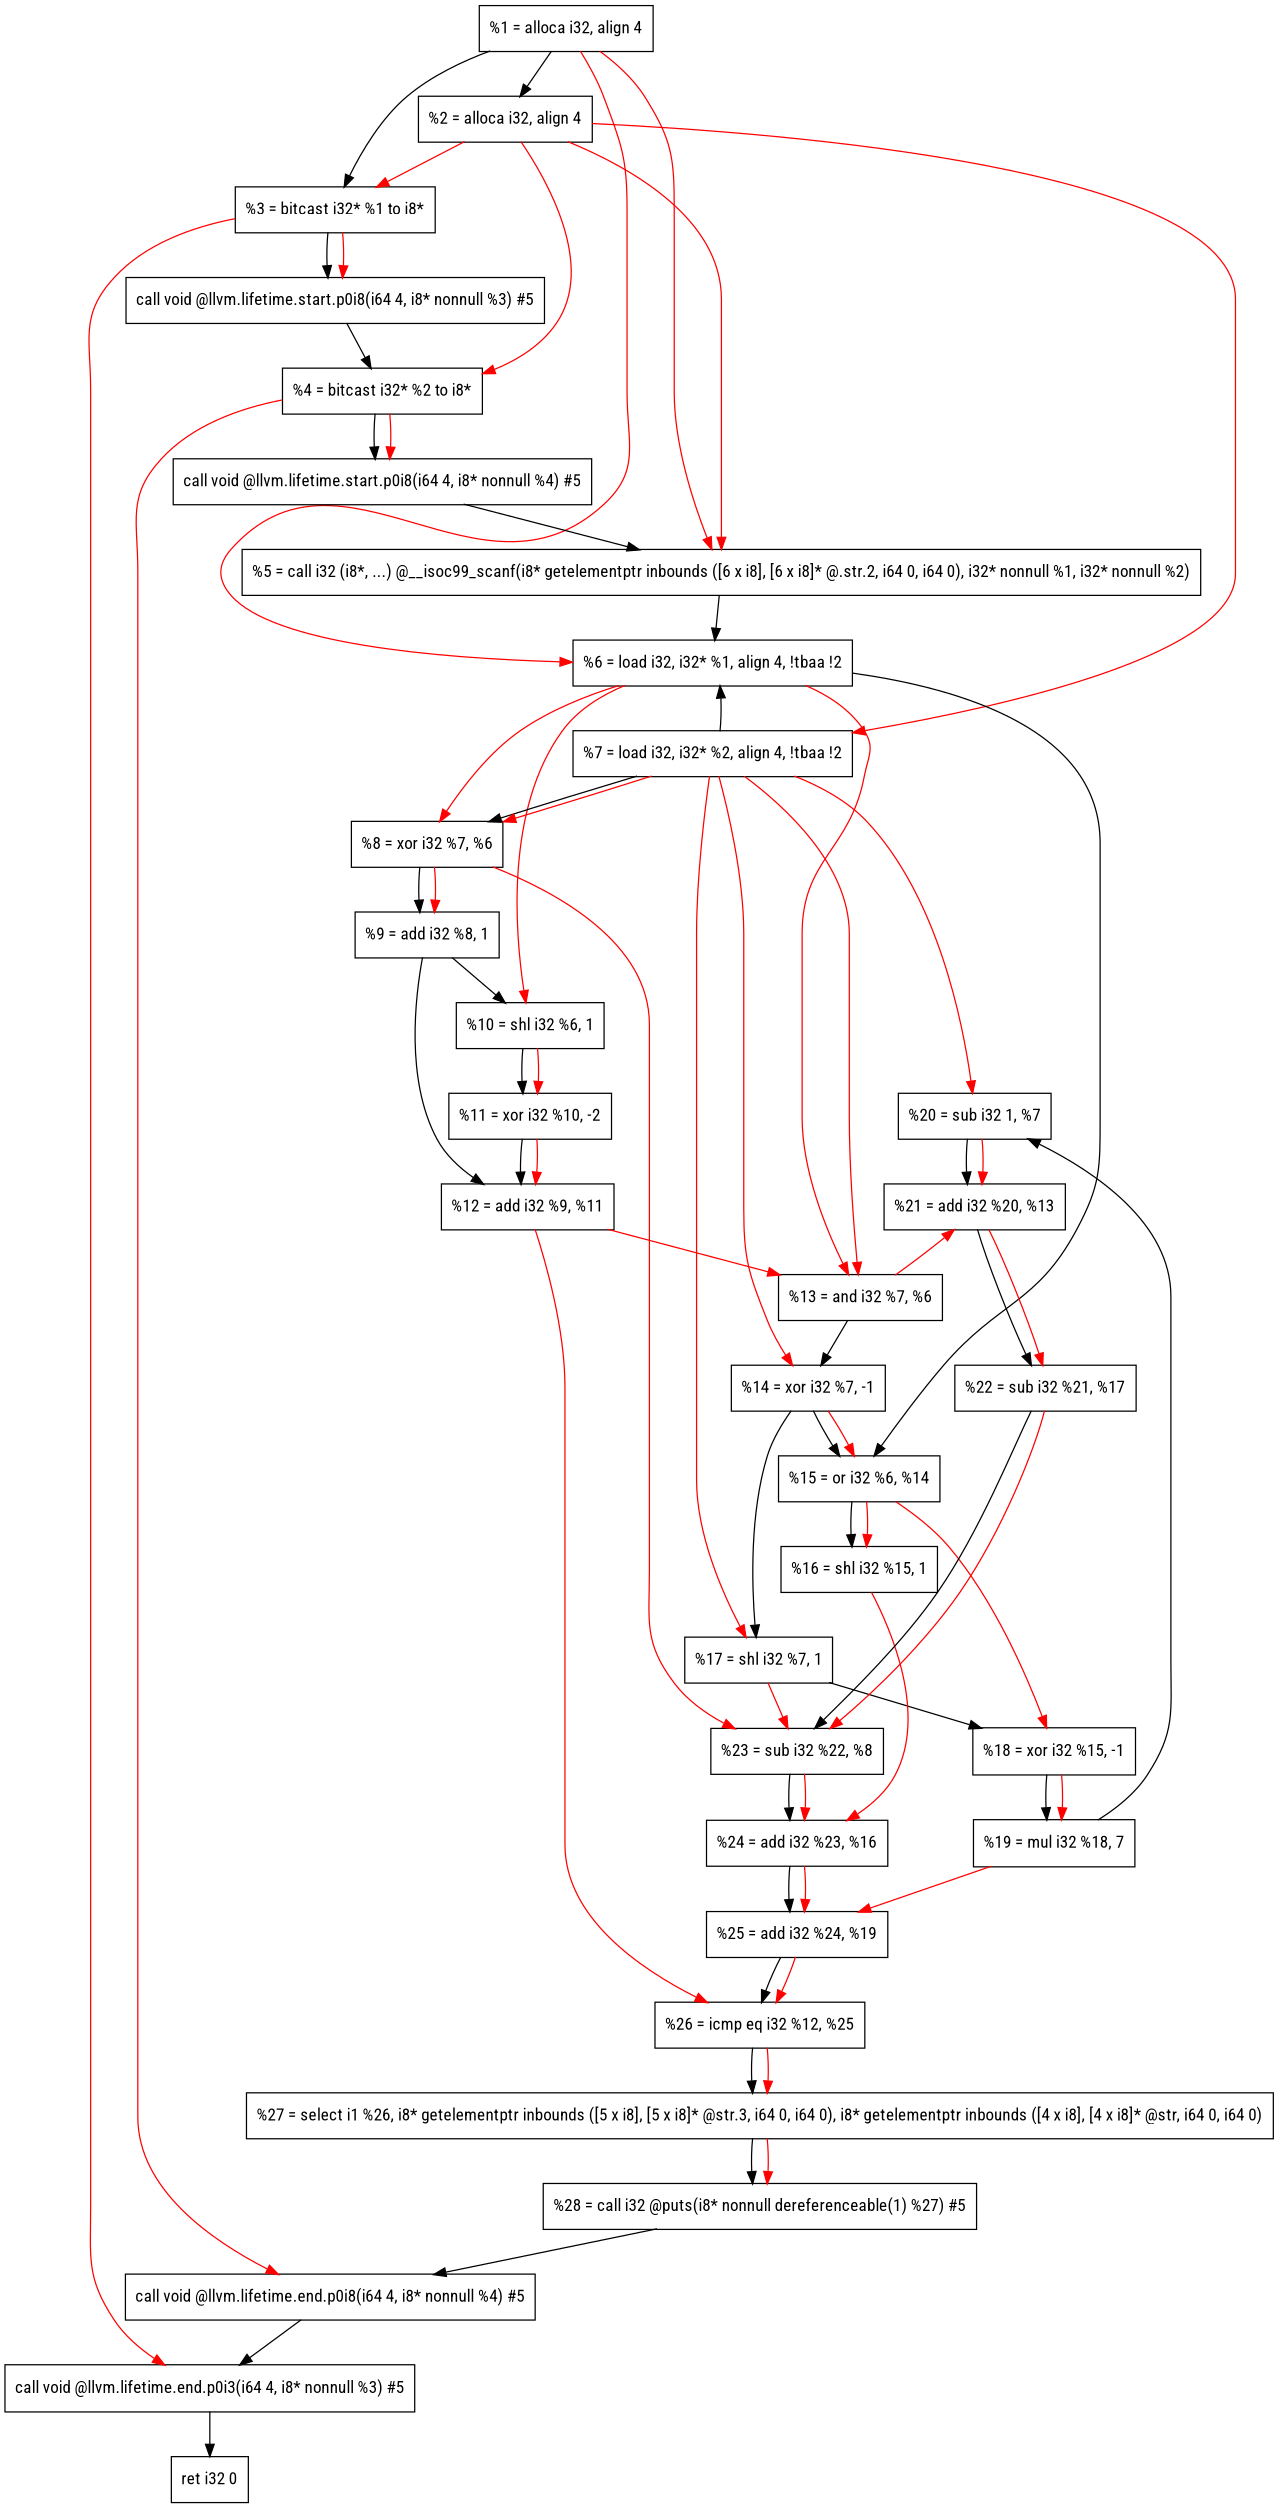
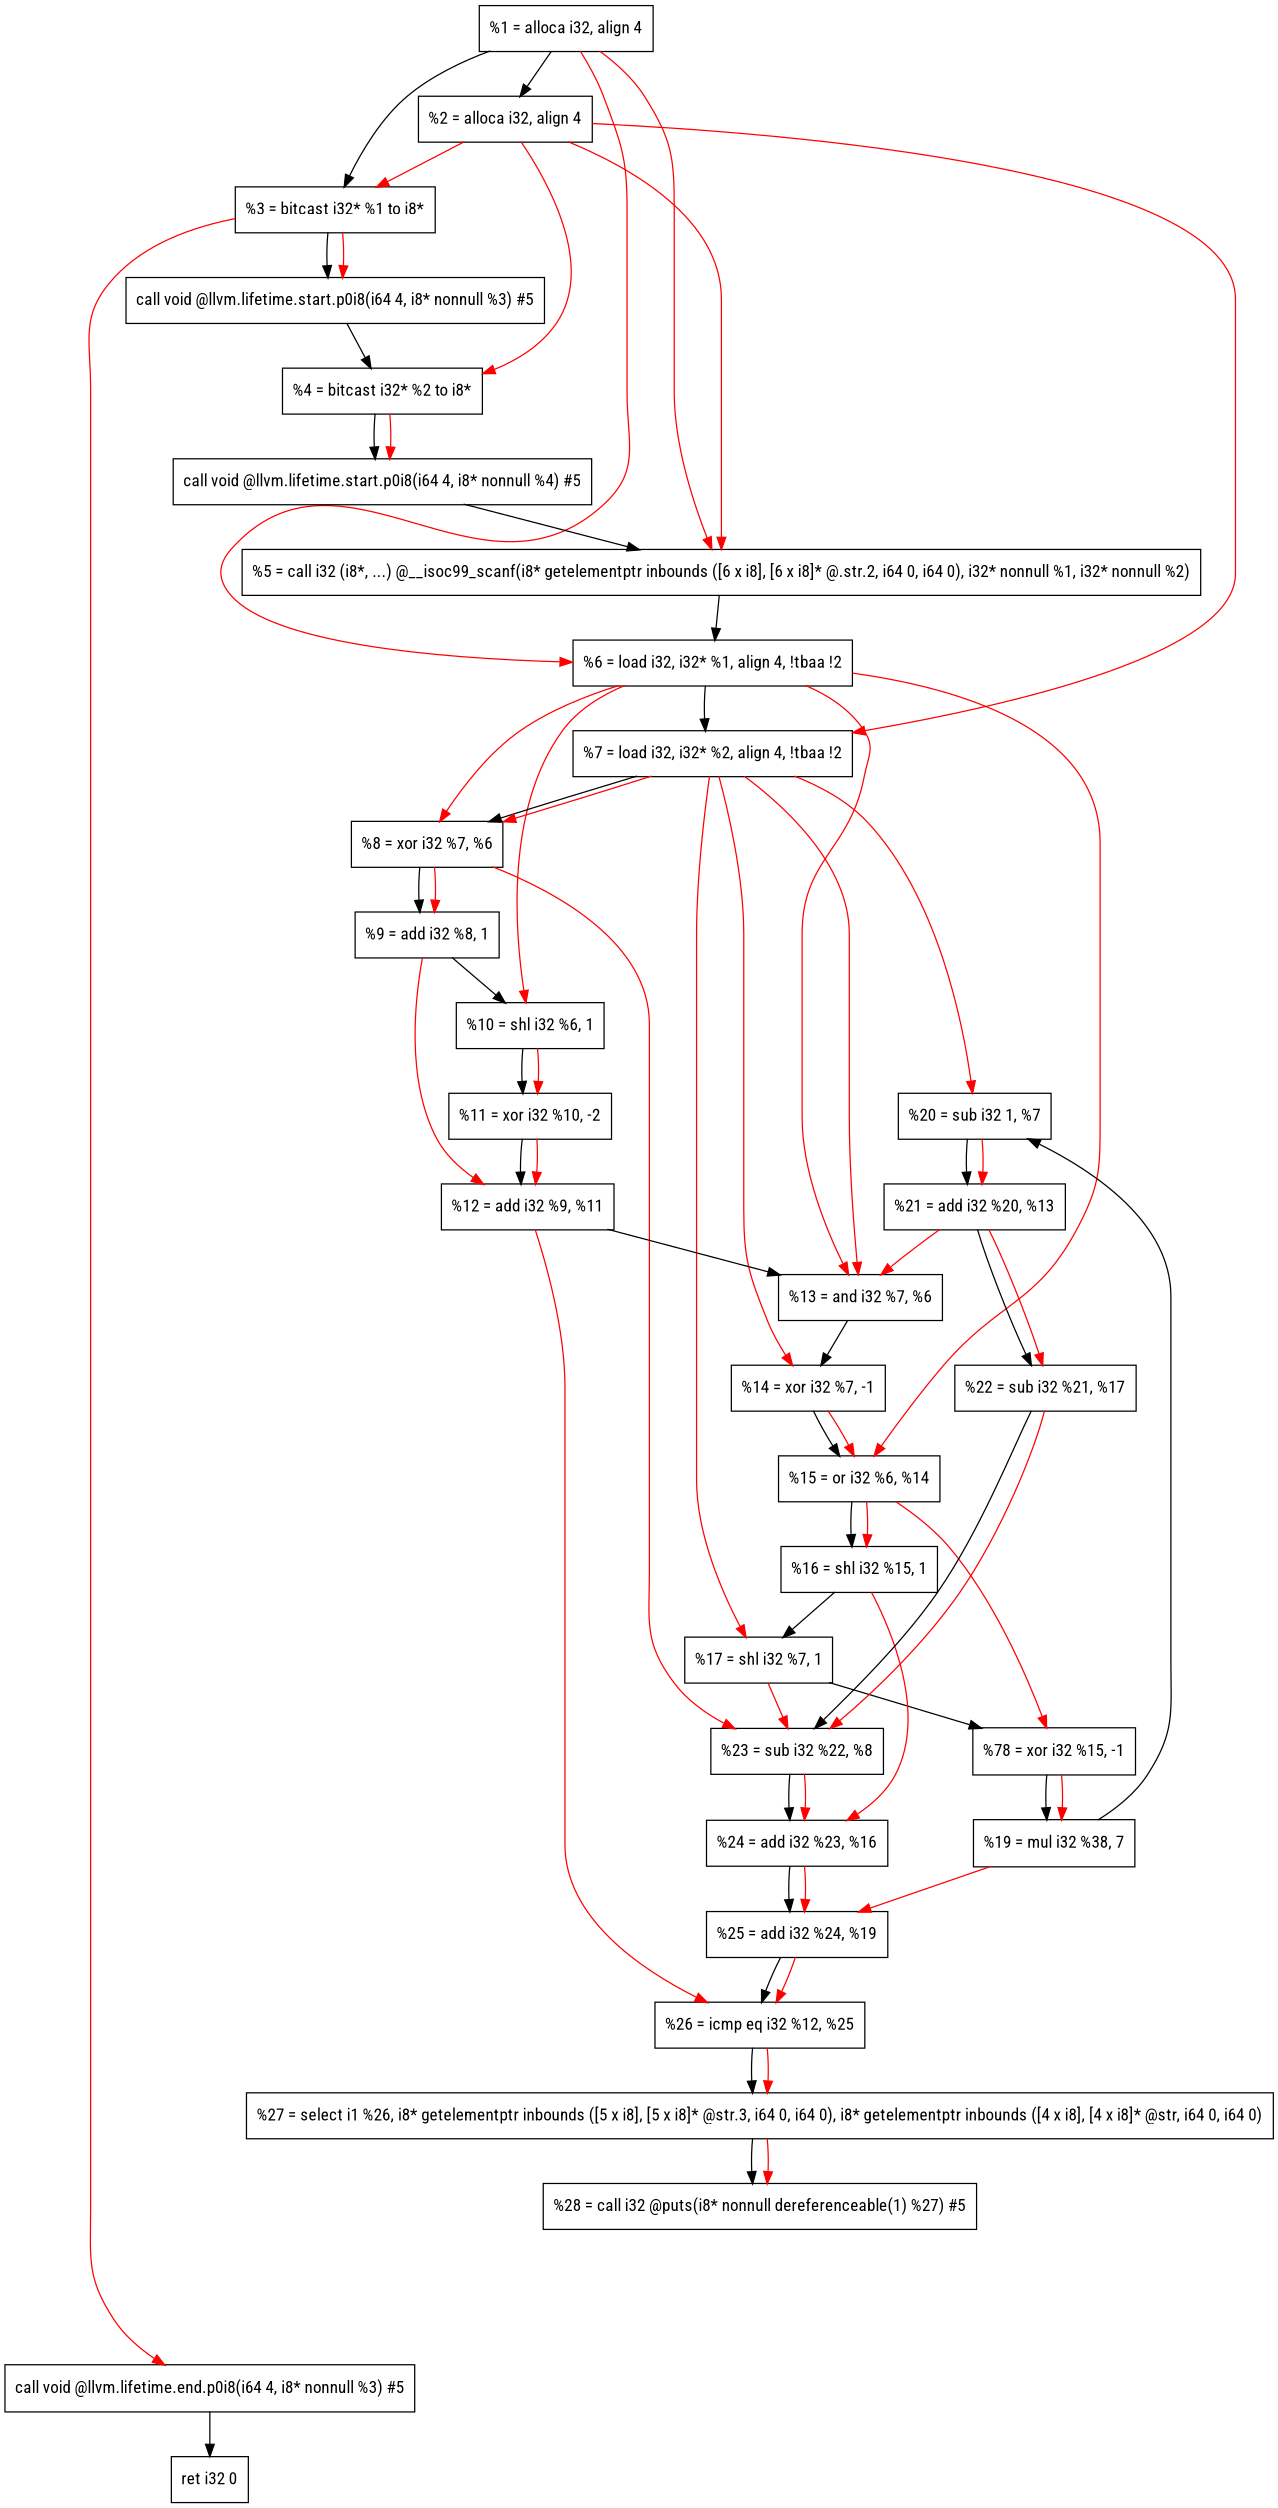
edge "%7 = load i32, i32* %2, align 4, !tbaa !2" -> "%6 = load i32, i32* %1, align 4, !tbaa !2": reversed
edge "%6 = load i32, i32* %1, align 4, !tbaa !2" -> "%15 = or i32 %6, %14": color black -> red
edge "%9 = add i32 %8, 1" -> "%12 = add i32 %9, %11": color black -> red
edge "%12 = add i32 %9, %11" -> "%13 = and i32 %7, %6": color red -> black
edge "%13 = and i32 %7, %6" -> "%21 = add i32 %20, %13": reversed
edge "%14 = xor i32 %7, -1" -> "%17 = shl i32 %7, 1": now "%16 = shl i32 %15, 1" -> "%17 = shl i32 %7, 1"
node "%18 = xor i32 %15, -1": label "%18 = xor i32 %15, -1" -> "%78 = xor i32 %15, -1"
node "%19 = mul i32 %18, 7": label "%19 = mul i32 %18, 7" -> "%19 = mul i32 %38, 7"
node "call void @llvm.lifetime.end.p0i8(i64 4, i8* nonnull %4) #5": removed
node "call void @llvm.lifetime.end.p0i3(i64 4, i8* nonnull %3) #5": label "call void @llvm.lifetime.end.p0i3(i64 4, i8* nonnull %3) #5" -> "call void @llvm.lifetime.end.p0i8(i64 4, i8* nonnull %3) #5"
